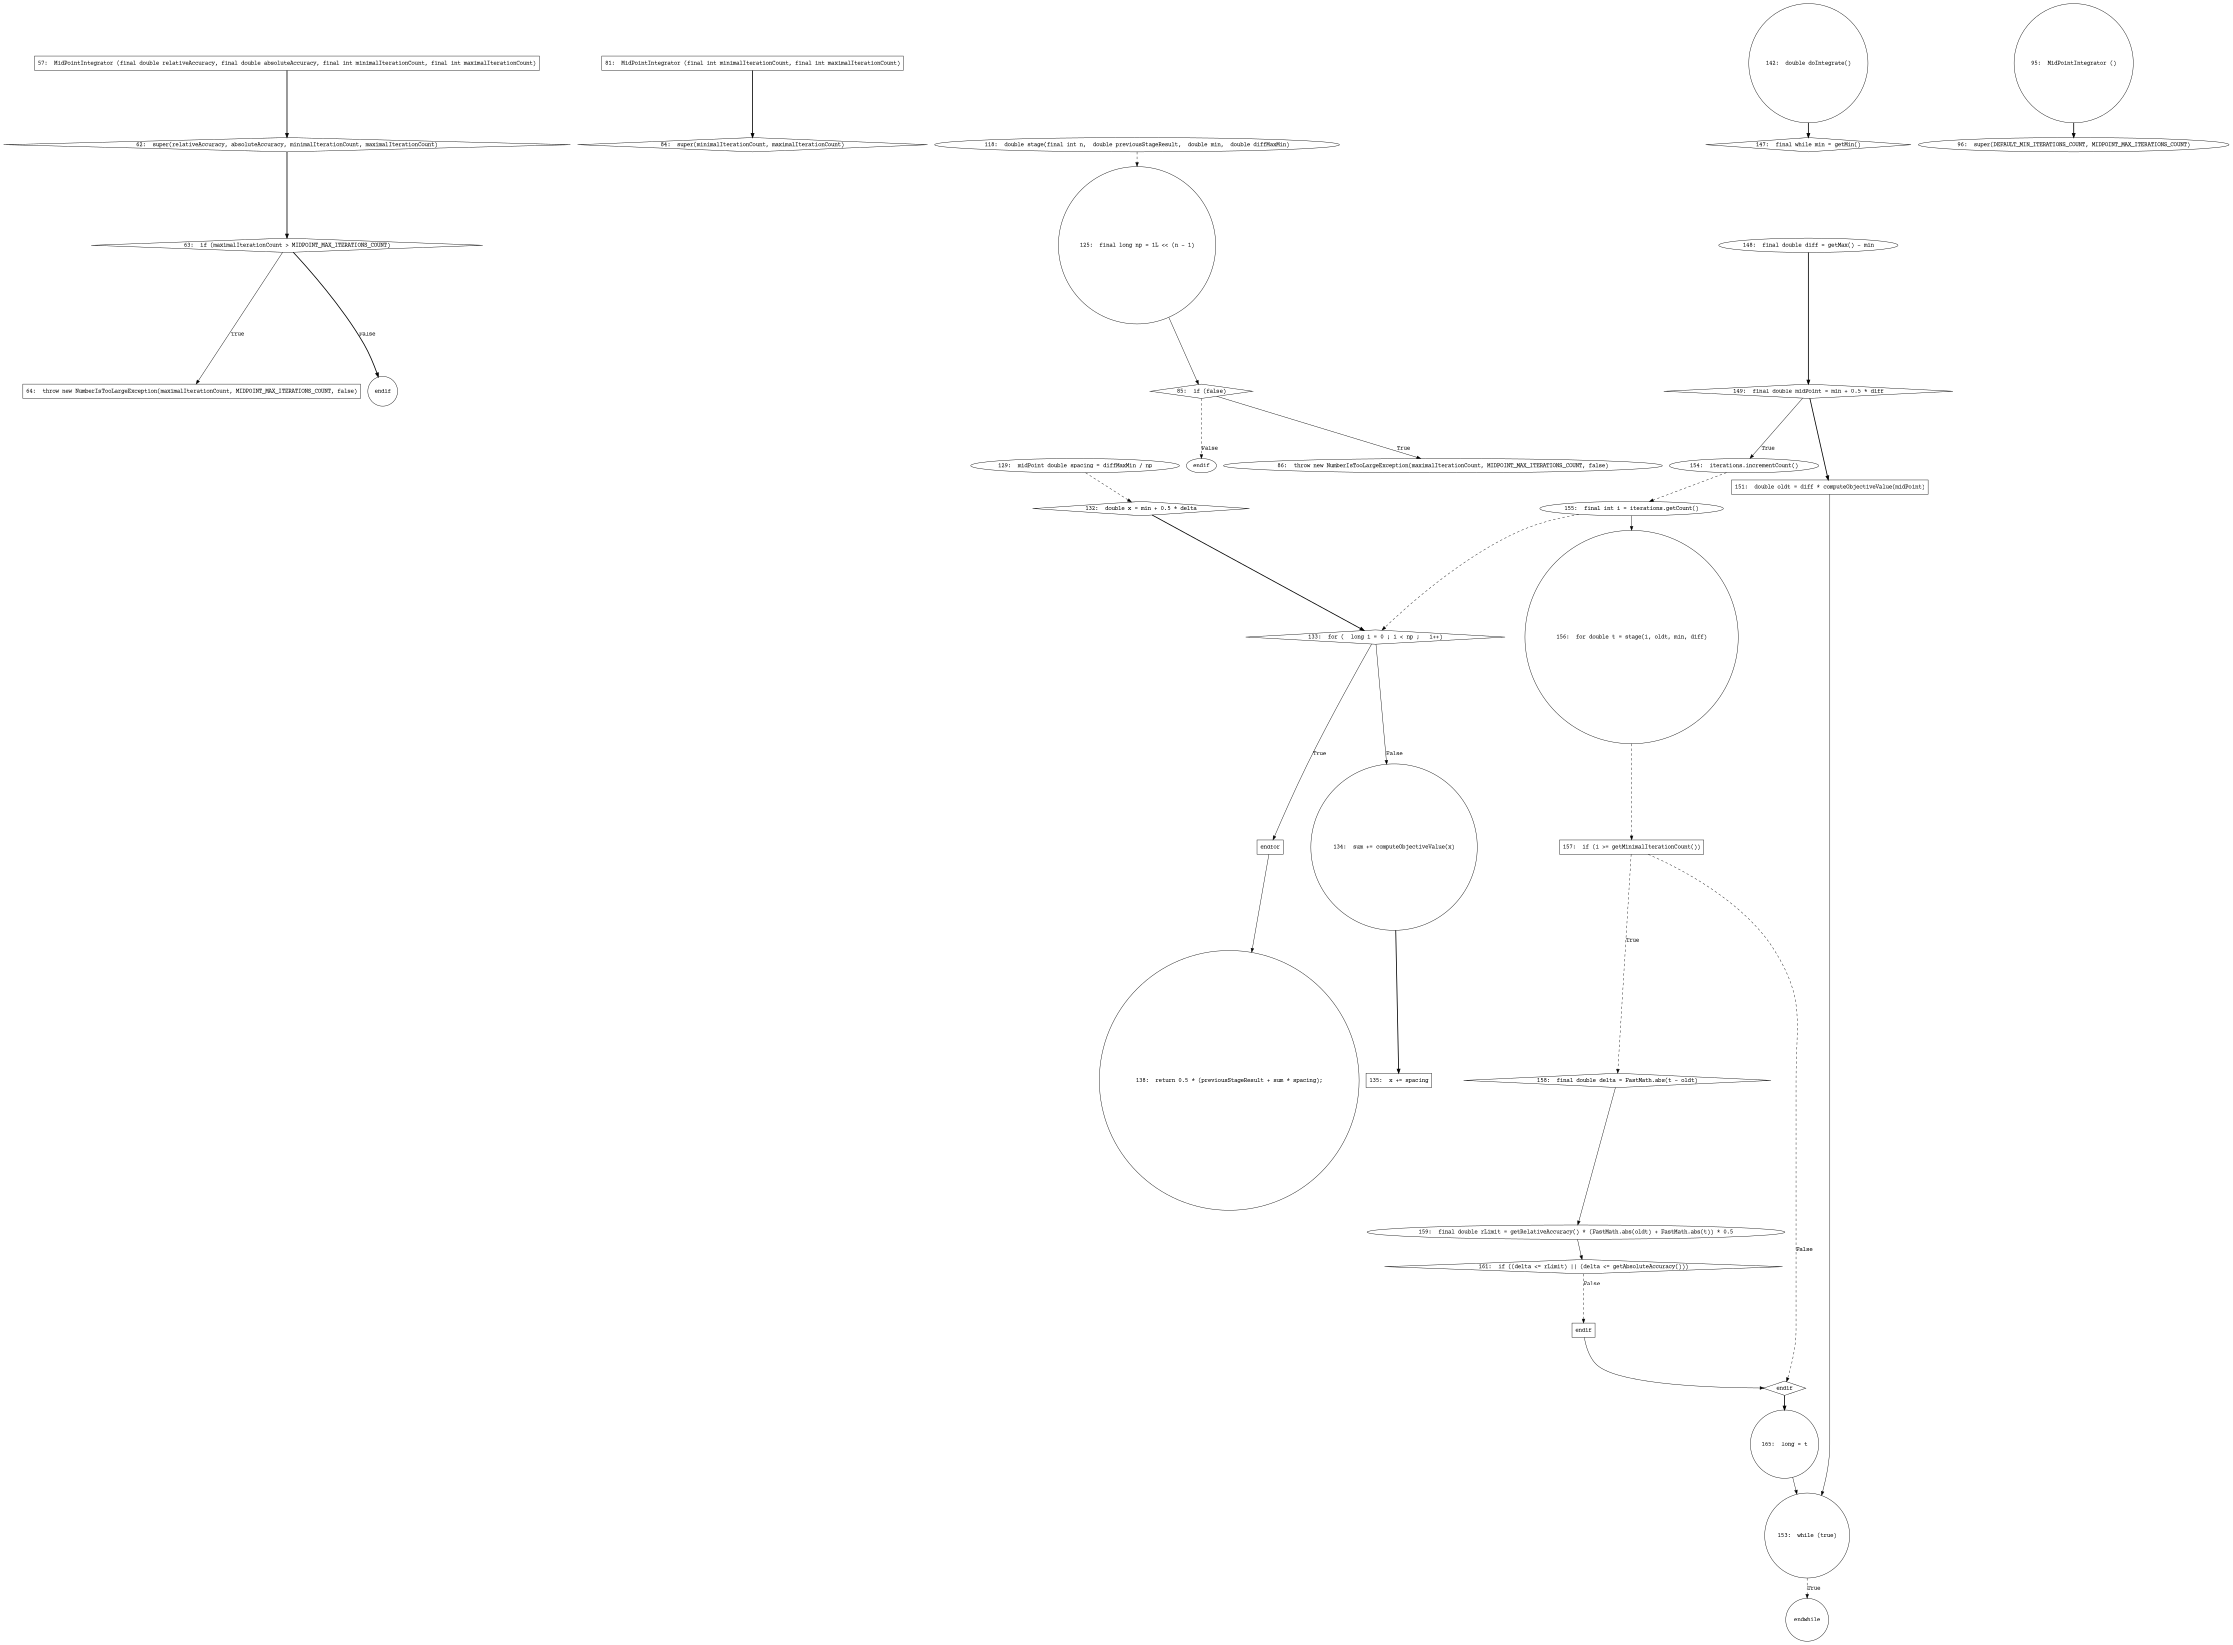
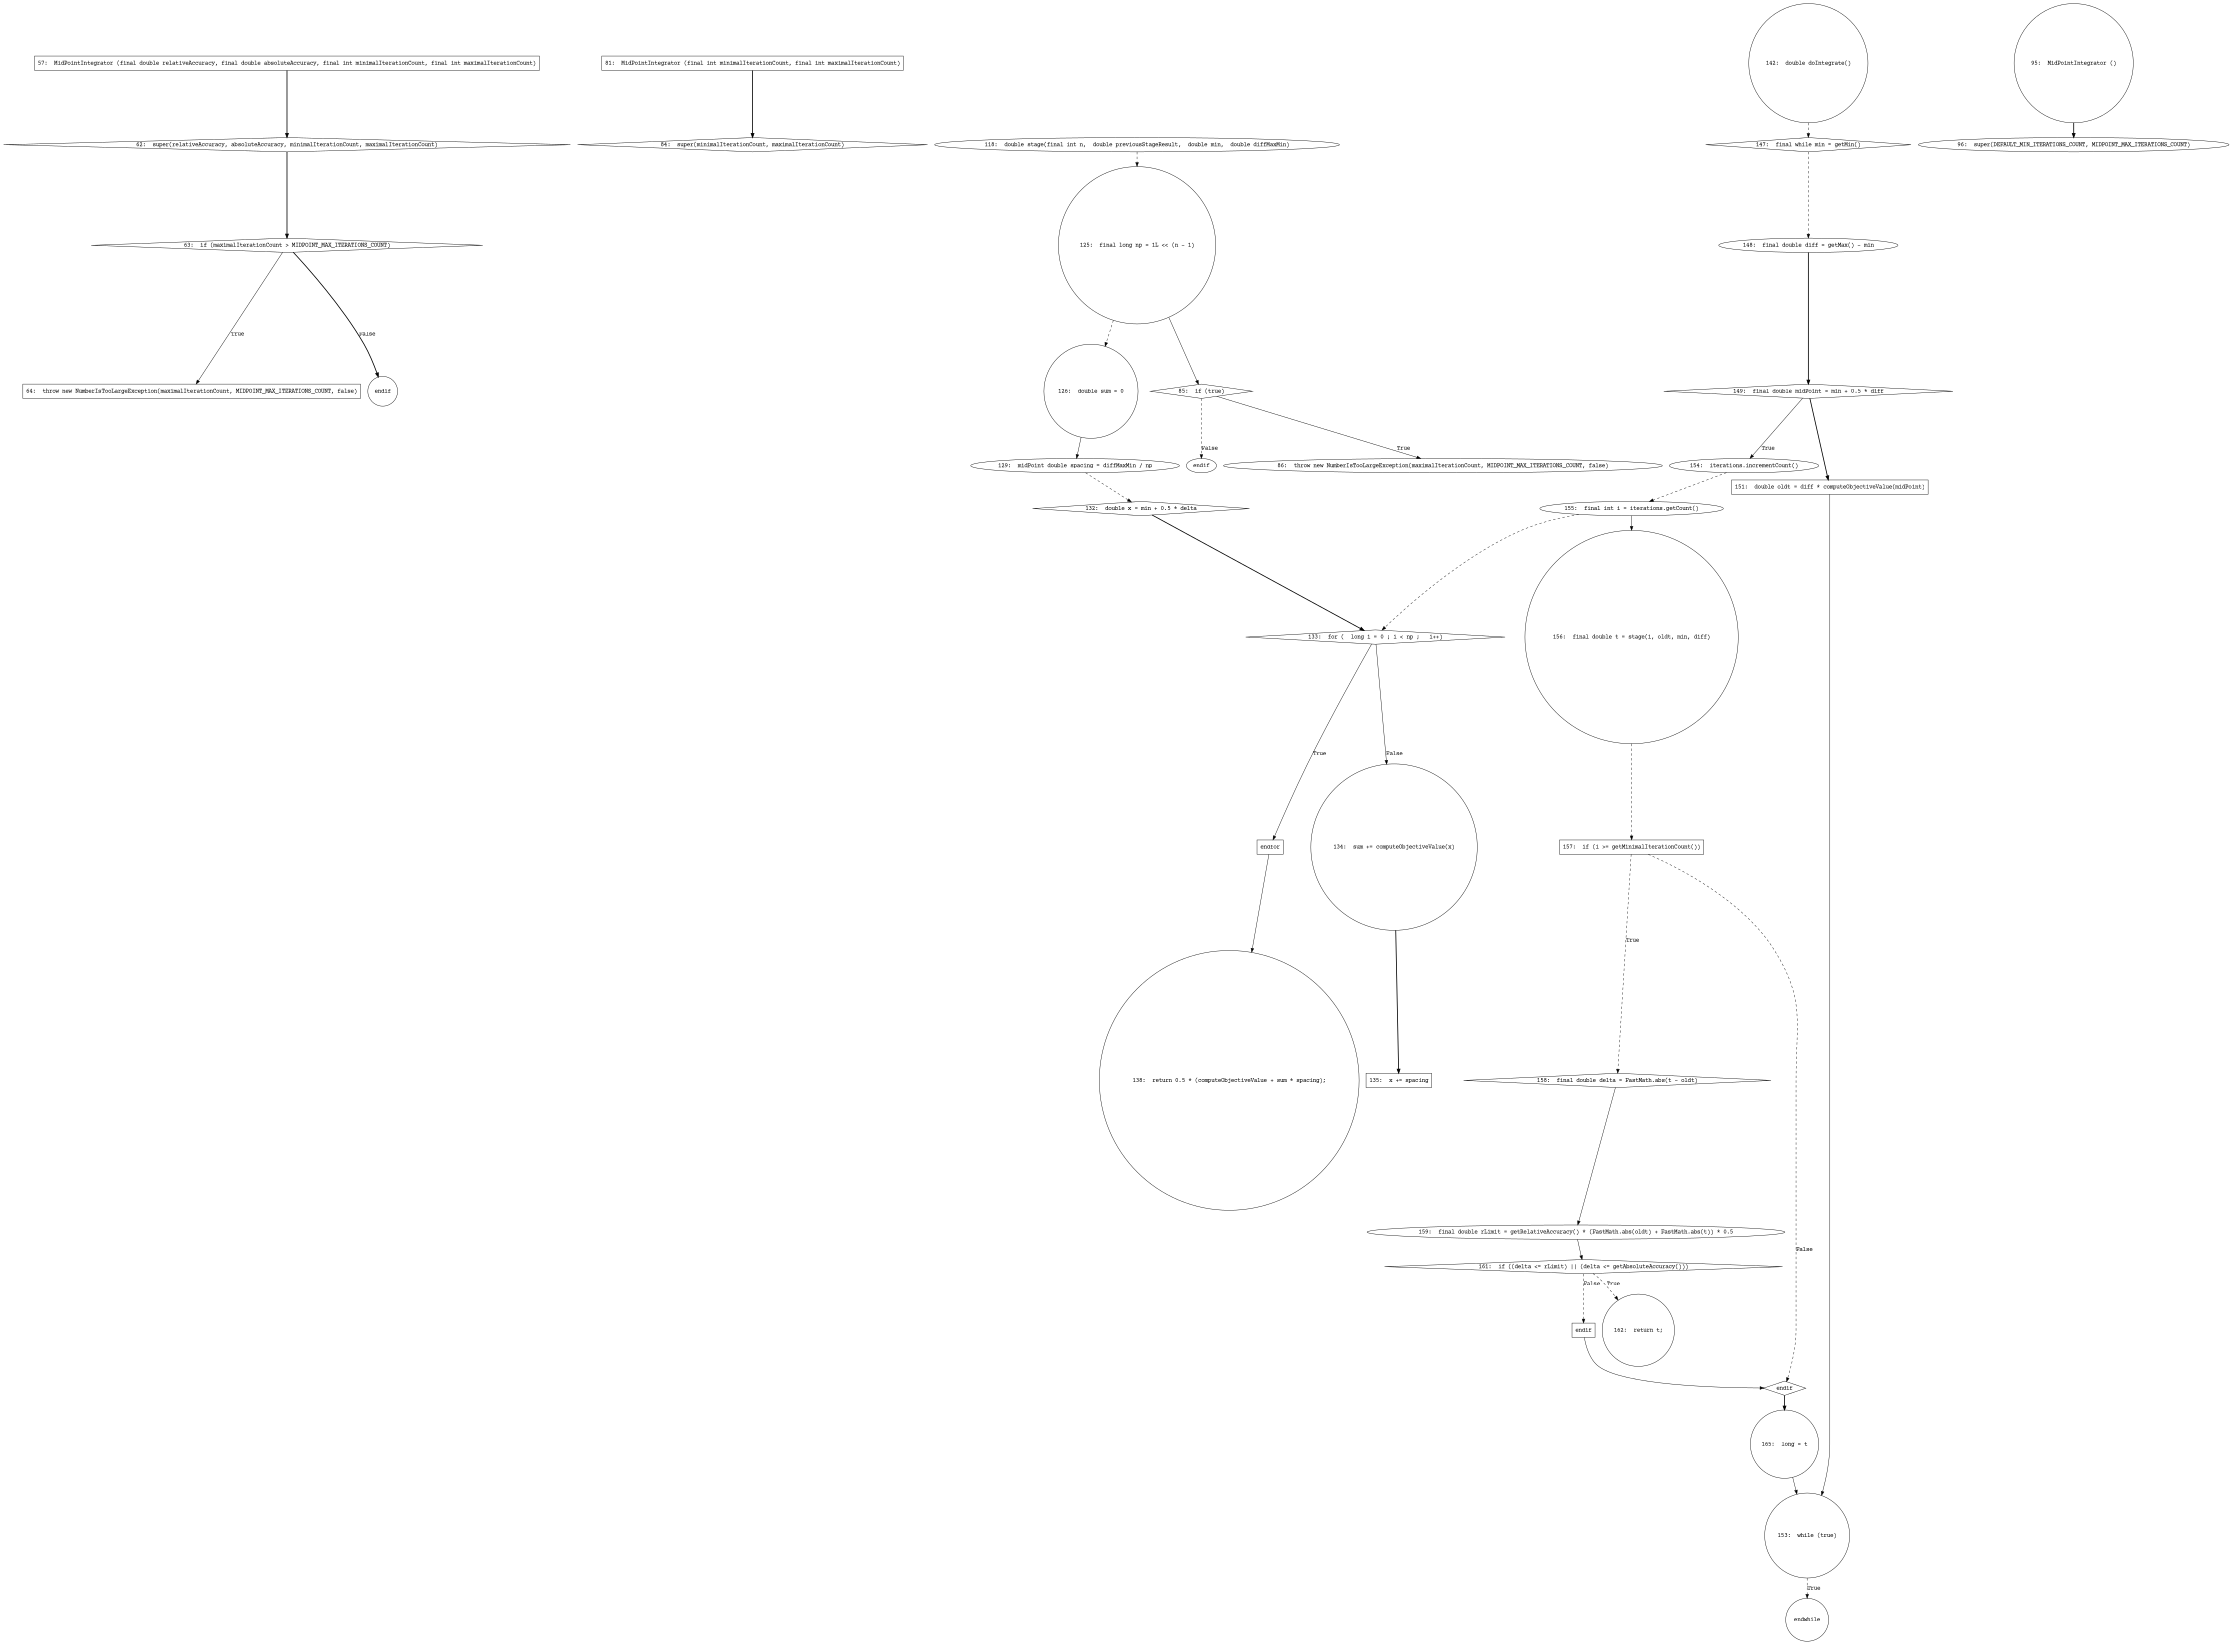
edge "142:  double doIntegrate()" -> "147:  final while min = getMin()": style bold -> dashed
edge "147:  final while min = getMin()" -> "148:  final double diff = getMax() - min": added
node "126:  double sum = 0": added
node "85:  if (false)": label "85:  if (false)" -> "85:  if (true)"
node "156:  for double t = stage(i, oldt, min, diff)": label "156:  for double t = stage(i, oldt, min, diff)" -> "156:  final double t = stage(i, oldt, min, diff)"
node "138:  return 0.5 * (previousStageResult + sum * spacing);": label "138:  return 0.5 * (previousStageResult + sum * spacing);" -> "138:  return 0.5 * (computeObjectiveValue + sum * spacing);"
node "162:  return t;": added
